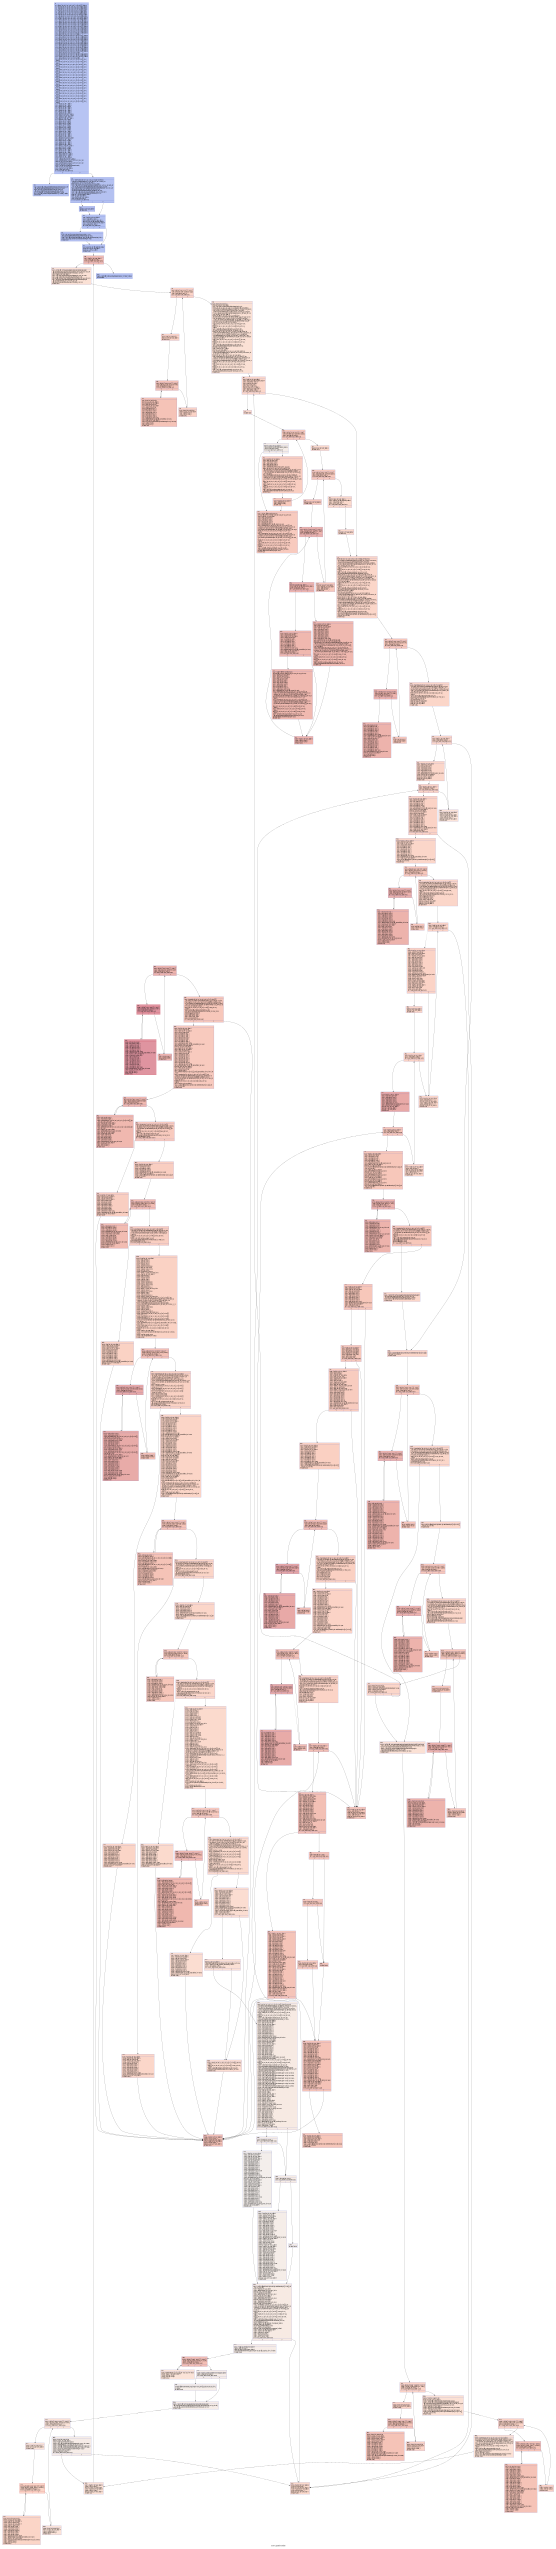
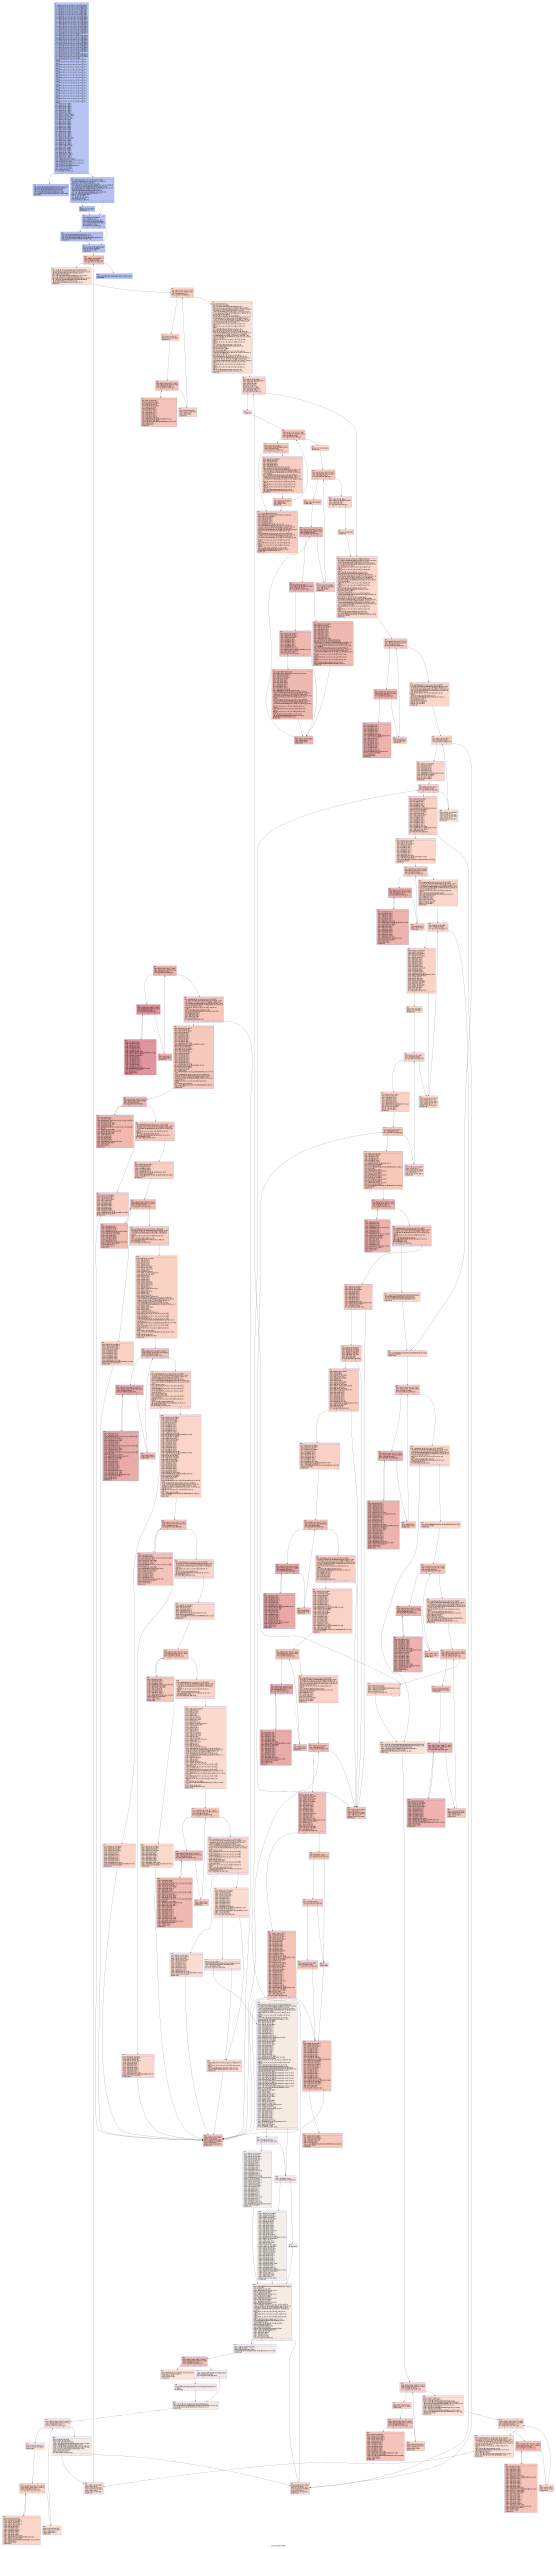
node "201:": fillcolor #e8d6cc70 -> #ed836670
node "501:": fillcolor #ca3b3770 -> #f59c7d70
